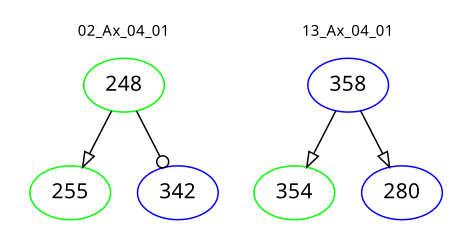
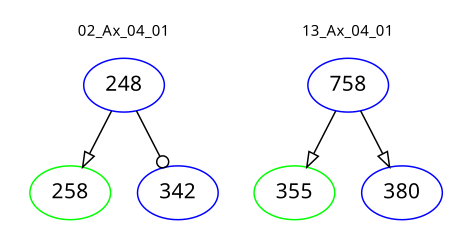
node "248": color green -> blue
node "358": label "358" -> "758"
node "255": label "255" -> "258"
node "354": label "354" -> "355"
node "280": label "280" -> "380"
